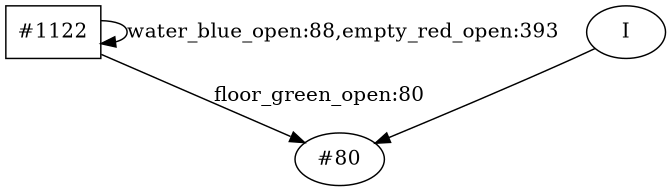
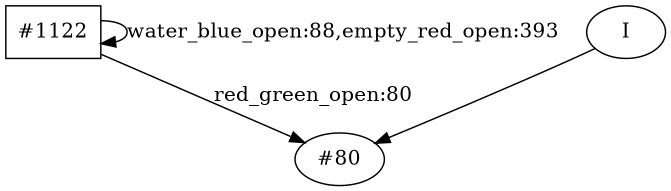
edge "#1122" -> "#80": label "floor_green_open:80" -> "red_green_open:80"
